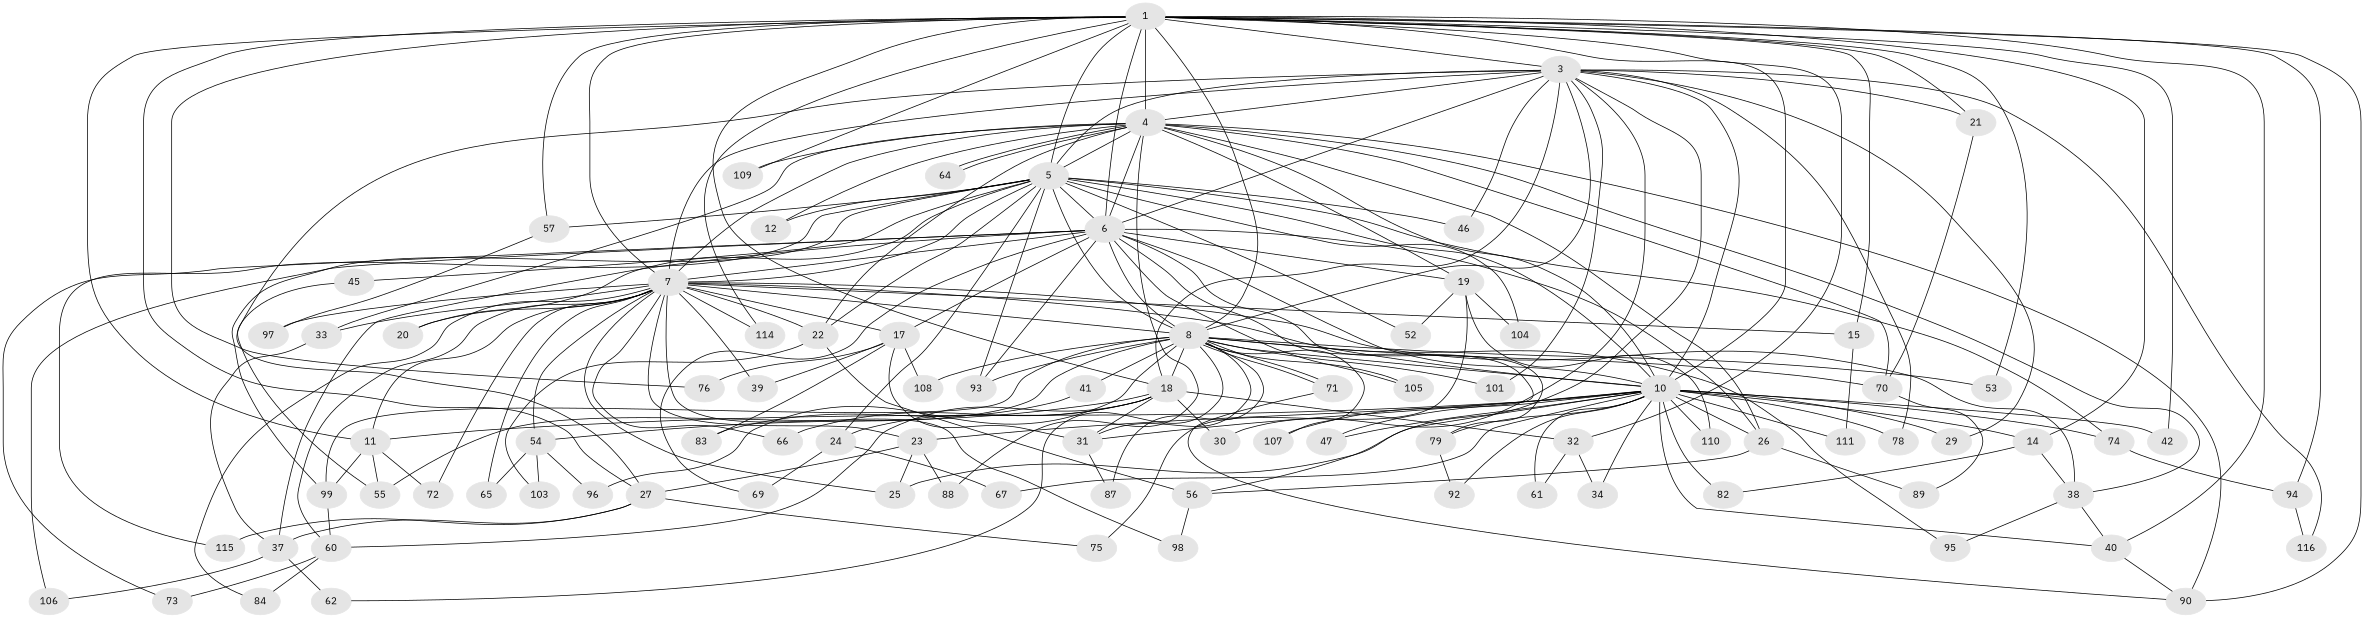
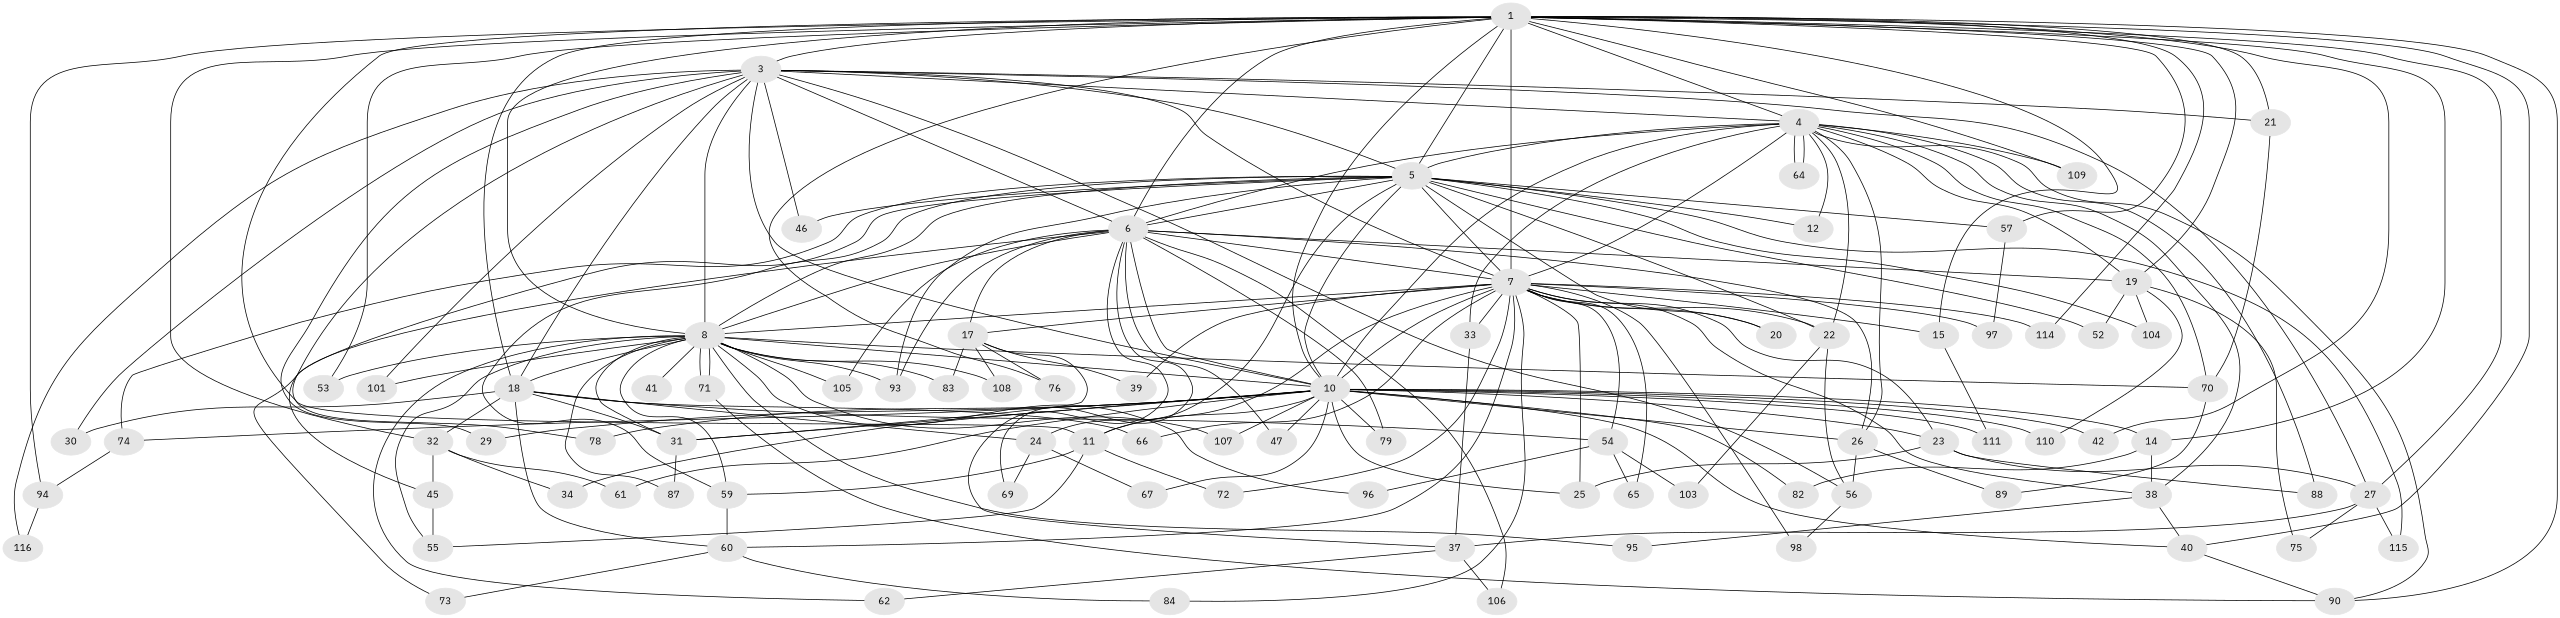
edge "1" -- "19": added
edge "41" -- "83": now "8" -- "83"
edge "32" -- "45": added
node "99": label "99" -> "59"
node "92": removed
